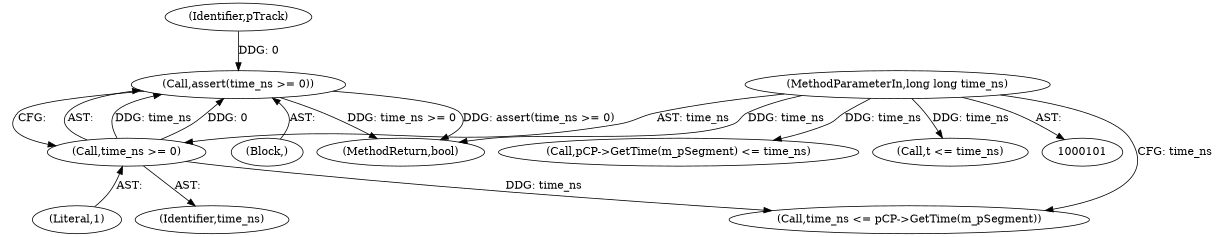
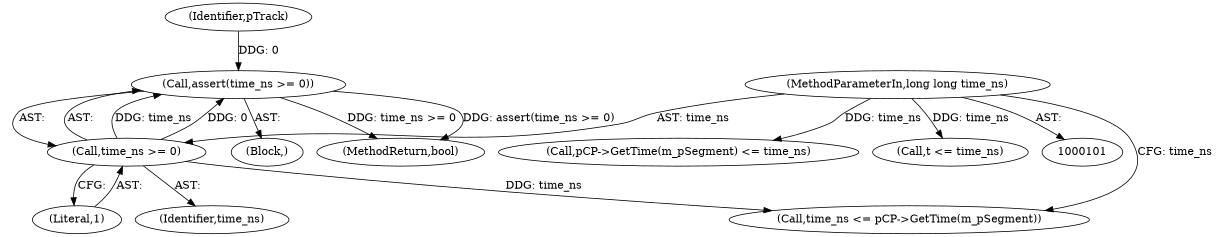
edge "(Call,assert(time_ns >= 0))" -> "(Call,time_ns >= 0)": label "CFG: " -> "AST: "
edge "(Block,)" -> "(Call,assert(time_ns >= 0))": reversed
edge "(MethodParameterIn,long long time_ns)" -> "(MethodReturn,bool)": removed, label "DDG: time_ns"
edge "(Call,time_ns >= 0)" -> "(Literal,1)": added, label "CFG:"
